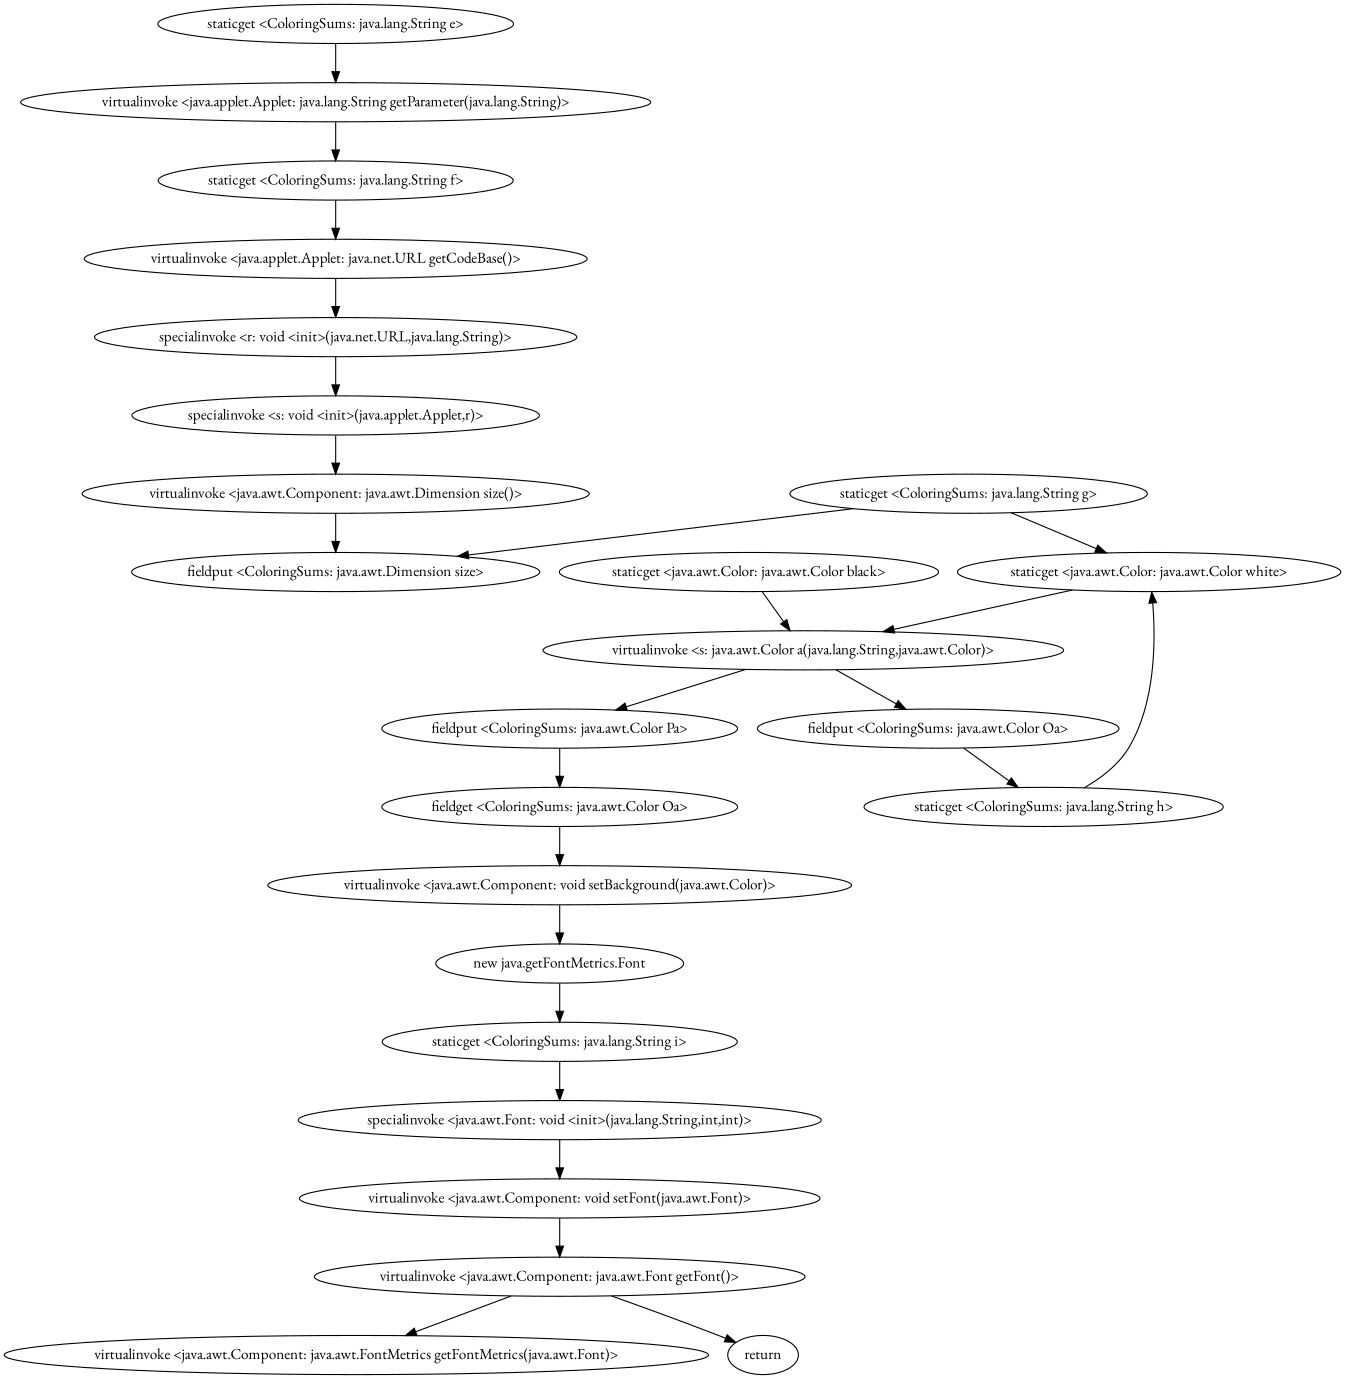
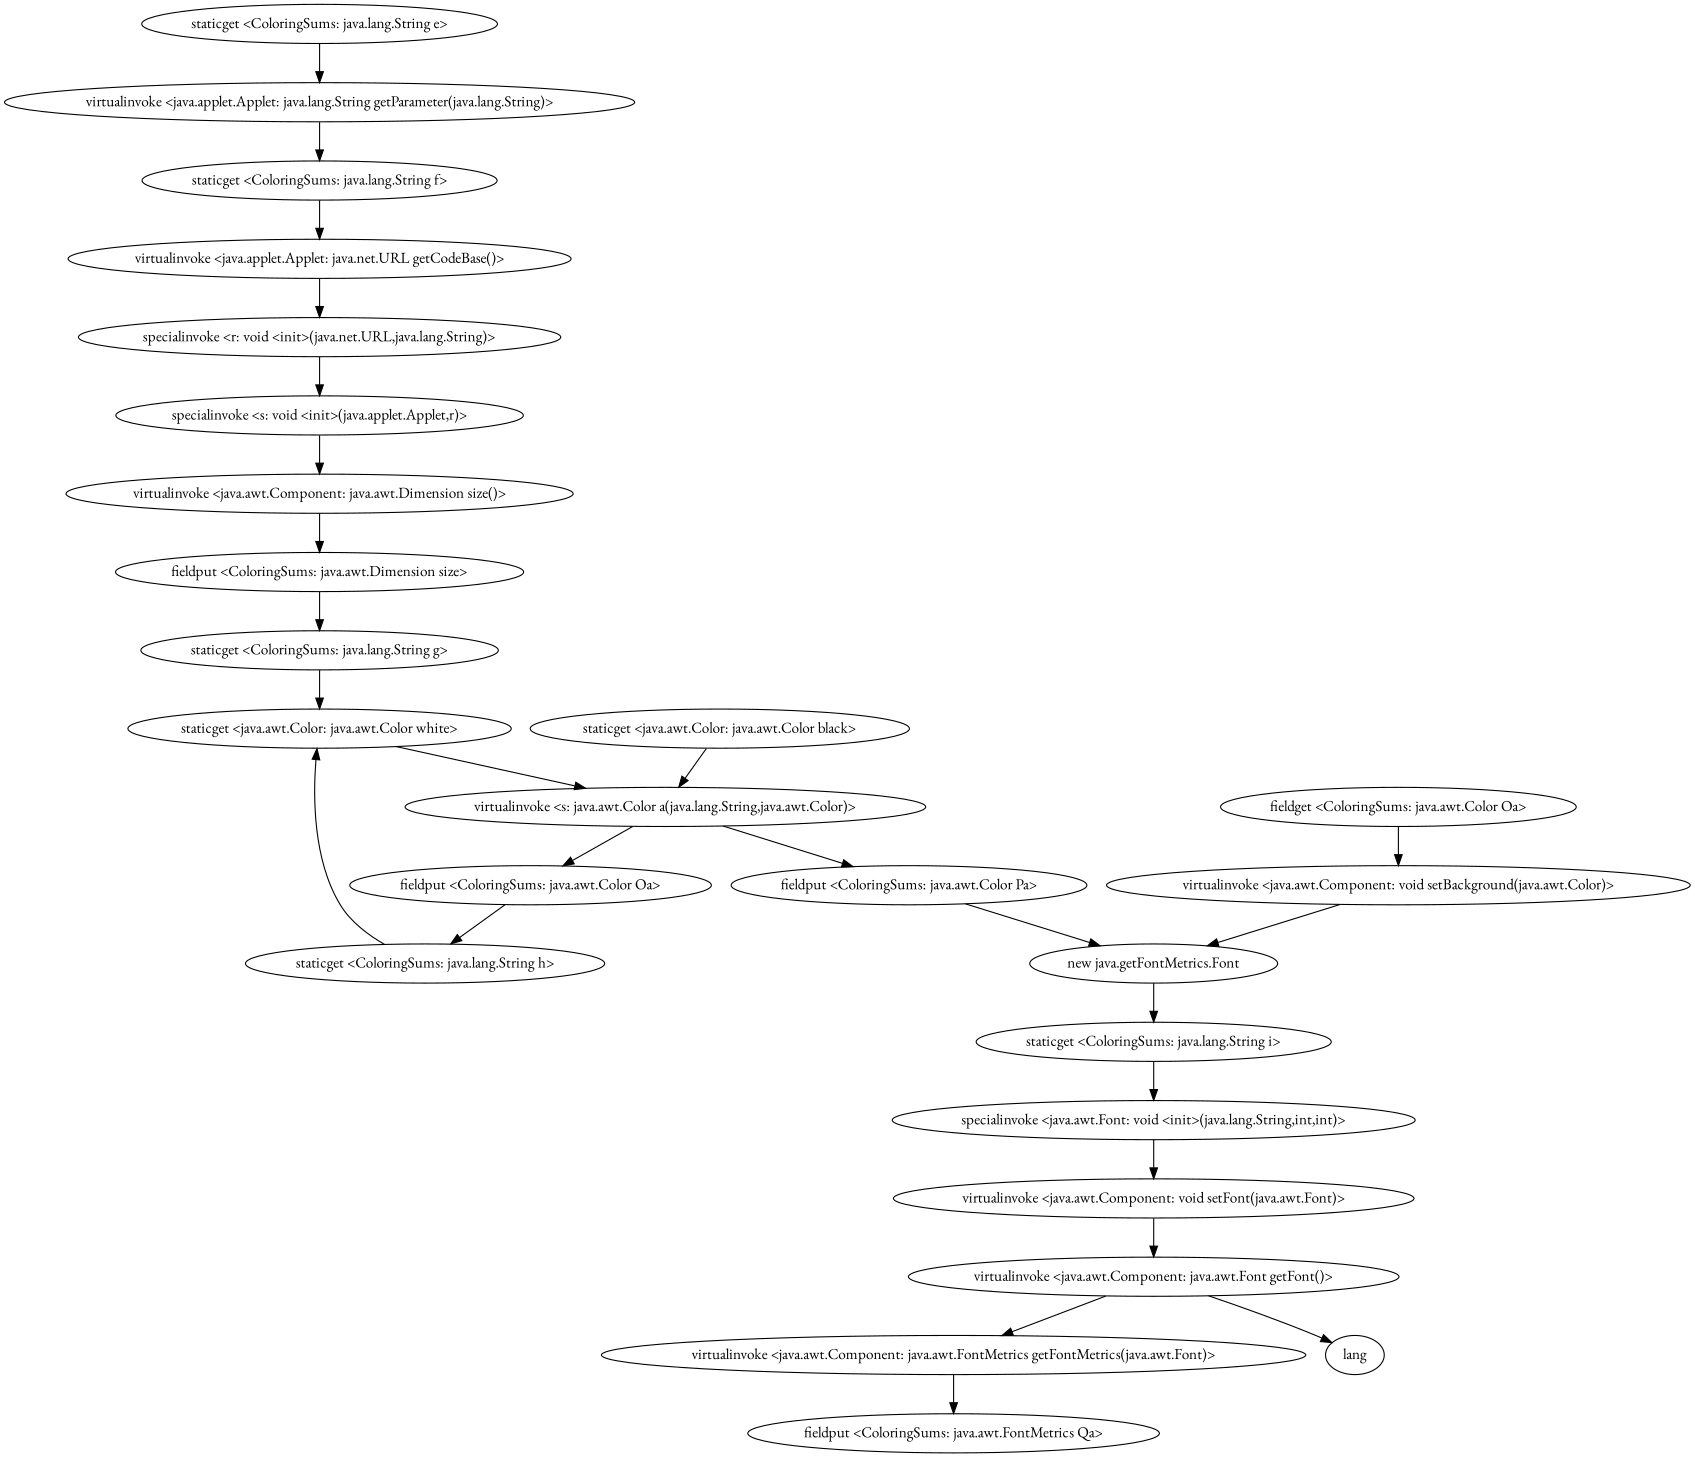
edge "staticget <ColoringSums: java.lang.String g>" -> "fieldput <ColoringSums: java.awt.Dimension size>": reversed
edge "fieldput <ColoringSums: java.awt.Color Pa>" -> "fieldget <ColoringSums: java.awt.Color Oa>": now "fieldput <ColoringSums: java.awt.Color Pa>" -> "new java.getFontMetrics.Font"
node "return": label "return" -> "lang"
node "fieldput <ColoringSums: java.awt.FontMetrics Qa>": added
